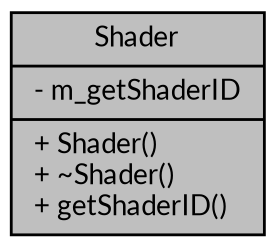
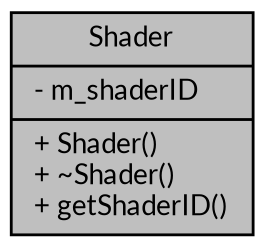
node "Shader": text "- m_getShaderID" -> "- m_shaderID"
